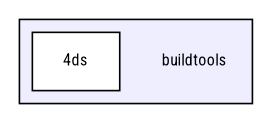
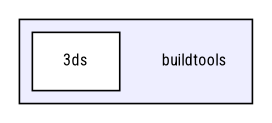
node "4ds": label "4ds" -> "3ds"
